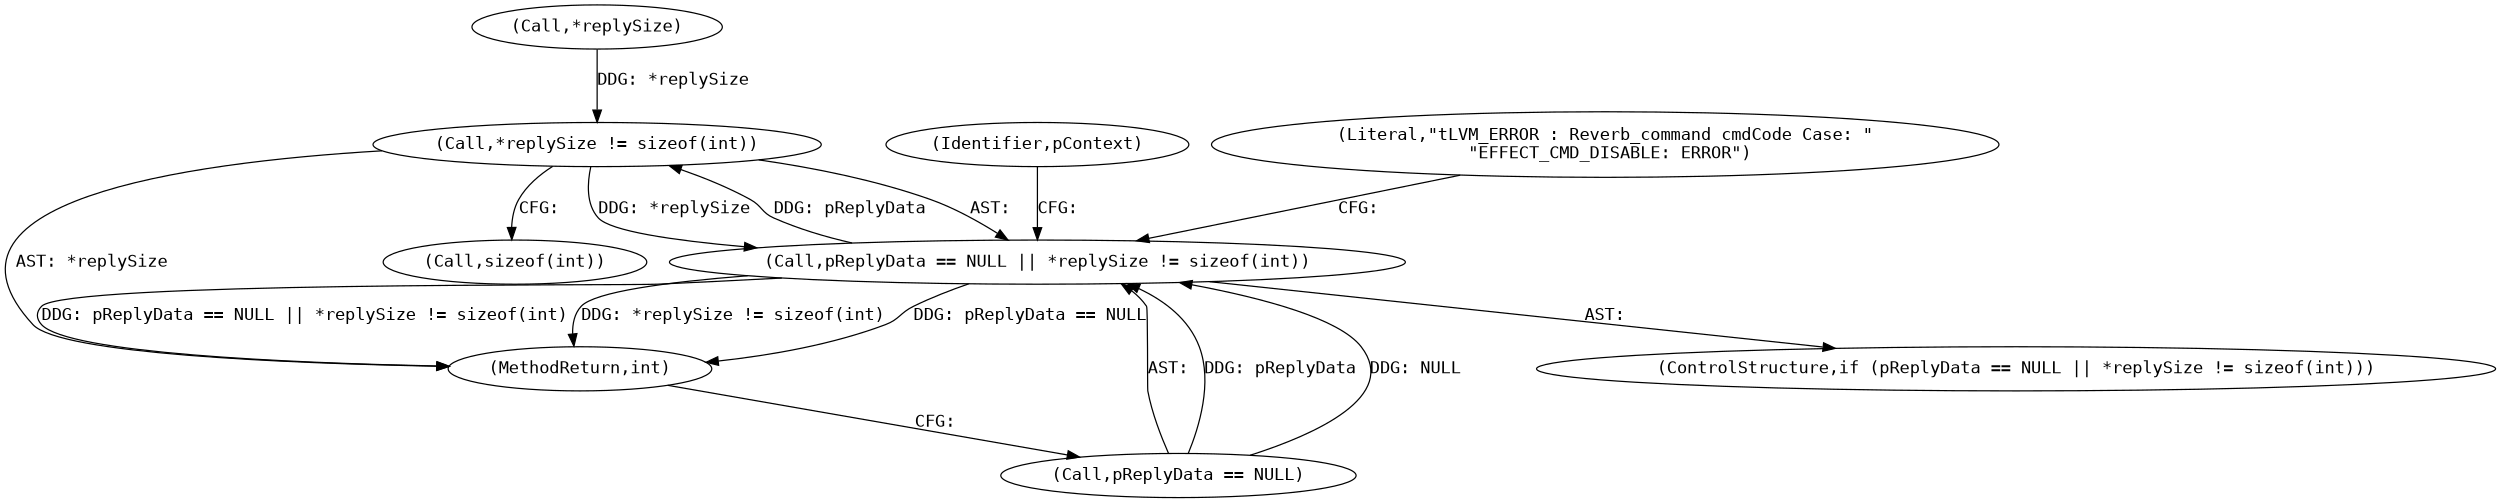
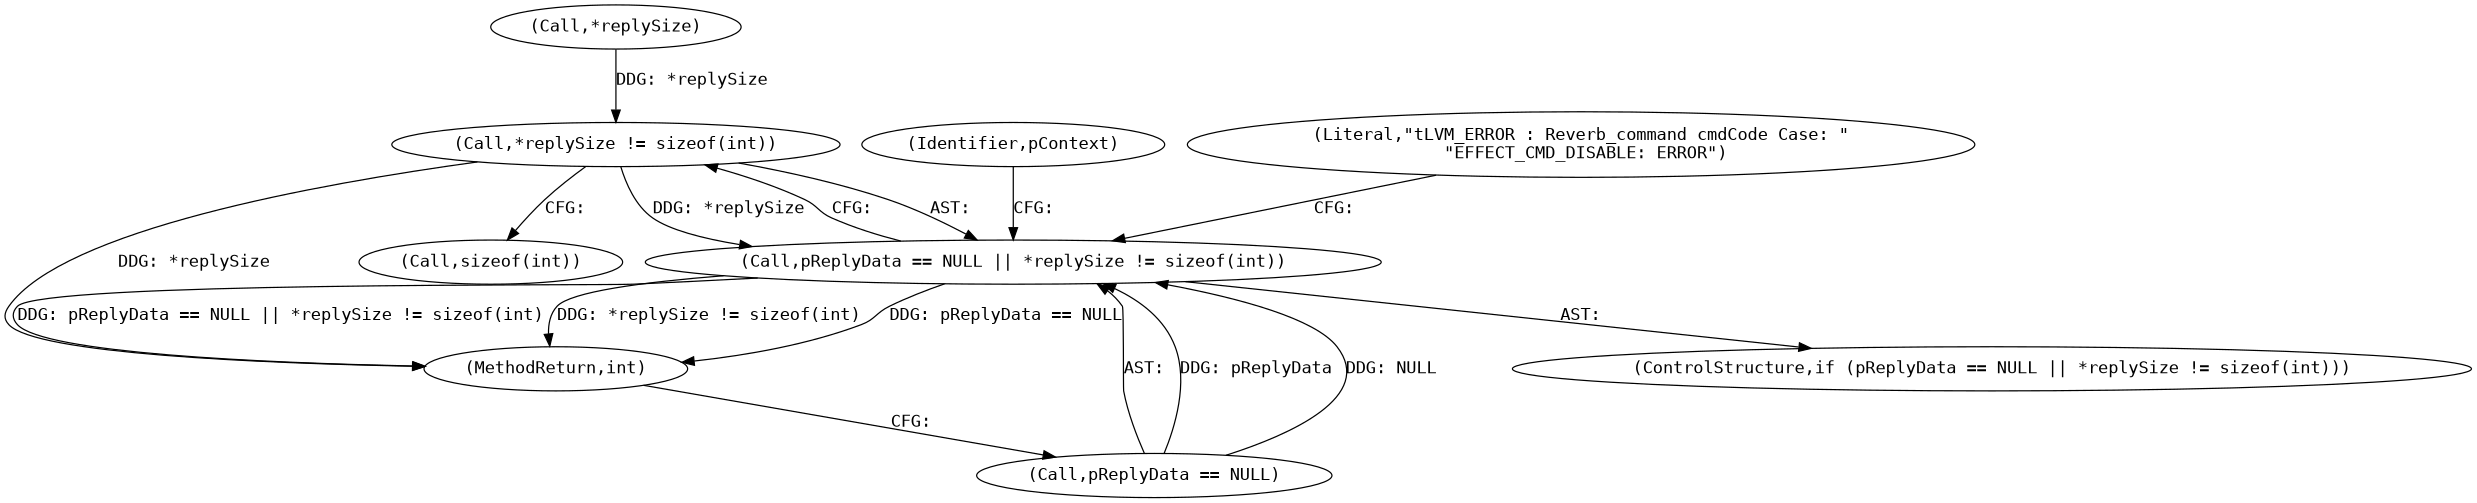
edge "(Call,pReplyData == NULL || *replySize != sizeof(int))" -> "(Call,*replySize != sizeof(int))": label "DDG: pReplyData" -> "CFG: "
edge "(Call,*replySize != sizeof(int))" -> "(MethodReturn,int)": label "AST: *replySize" -> "DDG: *replySize"
